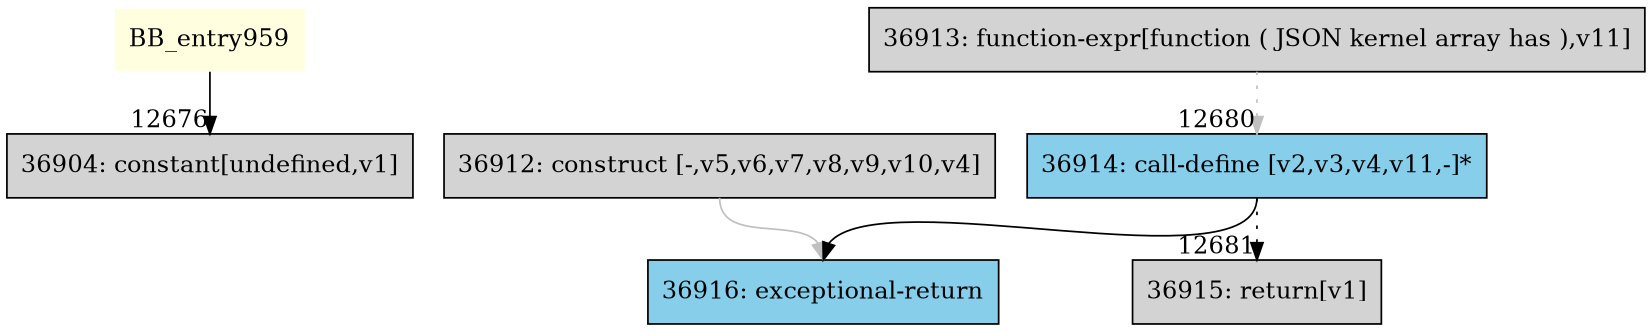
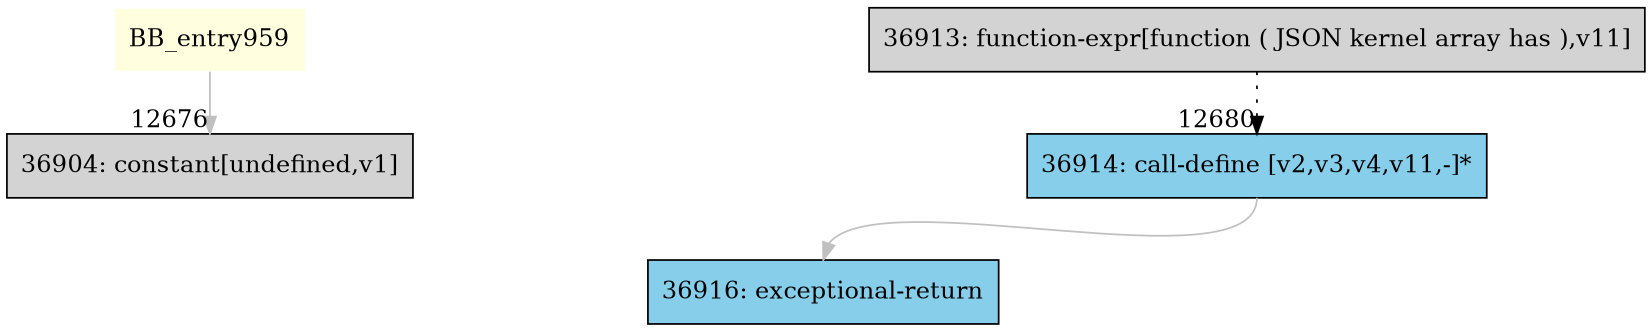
edge "BB_entry959" -> "36904: constant[undefined,v1]": color black -> gray
edge "36913: function-expr[function ( JSON kernel array has ),v11]" -> "36914: call-define [v2,v3,v4,v11,-]*": color gray -> black
node "36912: construct [-,v5,v6,v7,v8,v9,v10,v4]": removed
edge "36914: call-define [v2,v3,v4,v11,-]*" -> "36916: exceptional-return": color black -> gray
node "36915: return[v1]": removed
